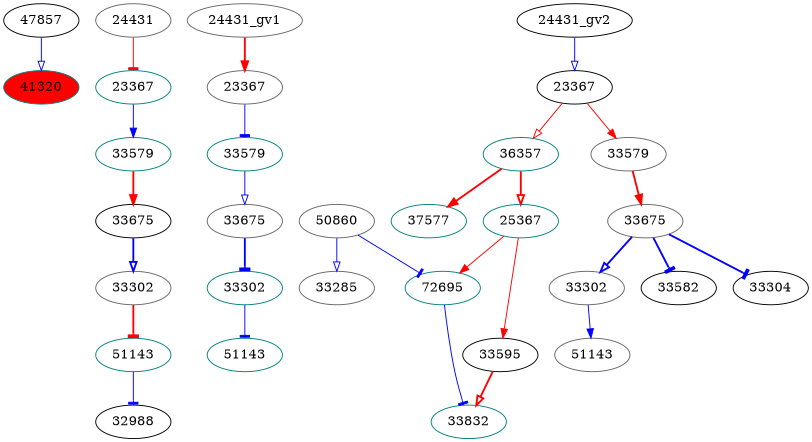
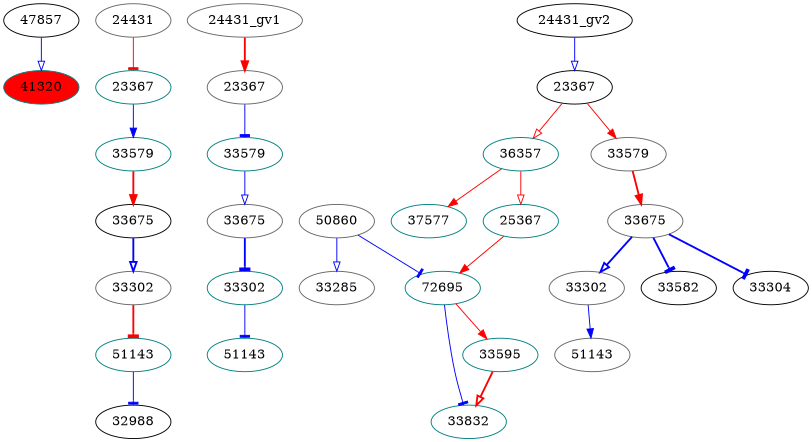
edge "36357" -> "25367": style bold -> solid
edge "36357" -> "37577": style bold -> solid
edge "25367" -> "33595": now "72695" -> "33595"
node "33595": color black -> teal
